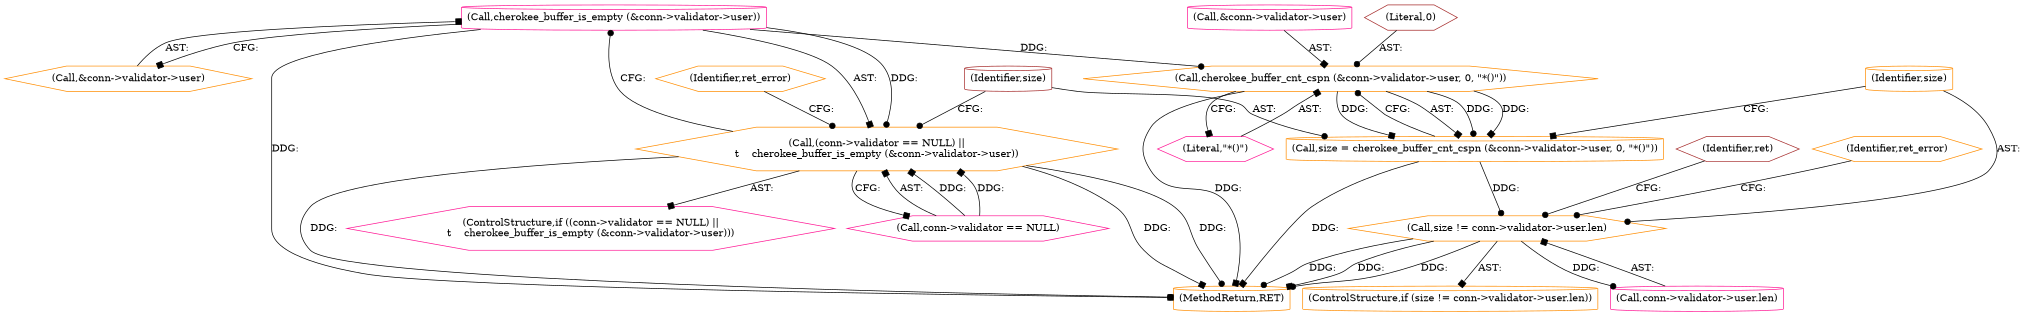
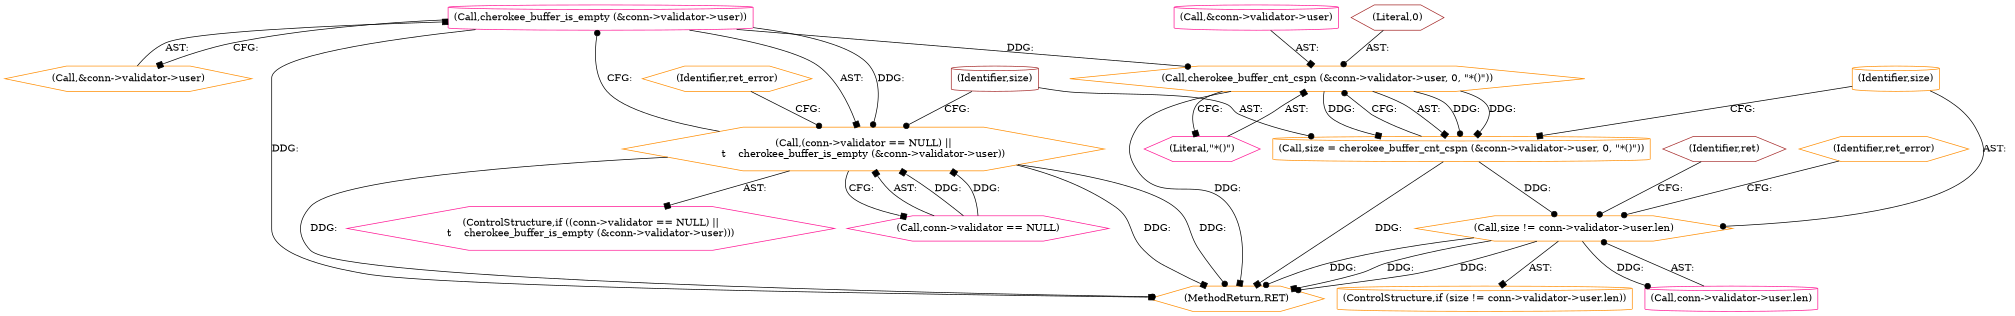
edge "(Call,conn->validator->user.len)" -> "(Call,size != conn->validator->user.len)": arrowhead box -> dot
node "(MethodReturn,RET)": shape cylinder -> hexagon
